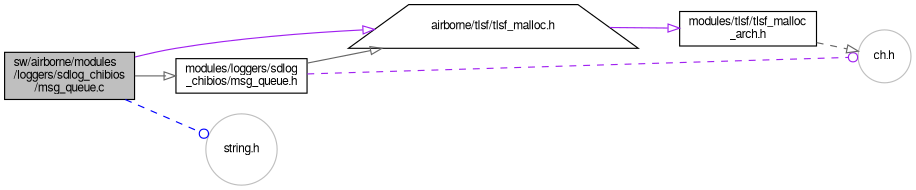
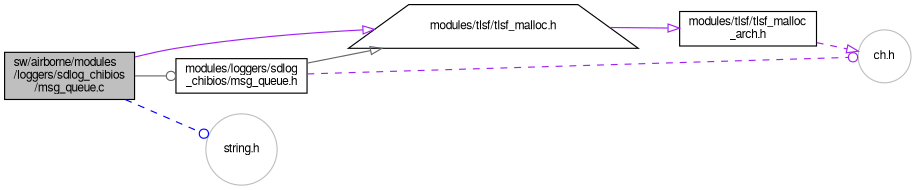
node "airborne/tlsf/tlsf_malloc.h": label "airborne/tlsf/tlsf_malloc.h" -> "modules/tlsf/tlsf_malloc.h"
edge "modules/tlsf/tlsf_malloc _arch.h" -> "ch.h": color gray40 -> purple
edge "sw/airborne/modules /loggers/sdlog_chibios /msg_queue.c" -> "modules/loggers/sdlog _chibios/msg_queue.h": arrowhead onormal -> odot
